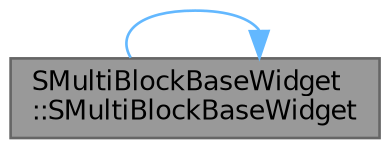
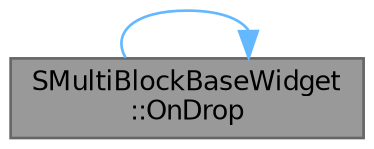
node "SMultiBlockBaseWidget ::SMultiBlockBaseWidget": label "SMultiBlockBaseWidget ::SMultiBlockBaseWidget" -> "SMultiBlockBaseWidget ::OnDrop"
